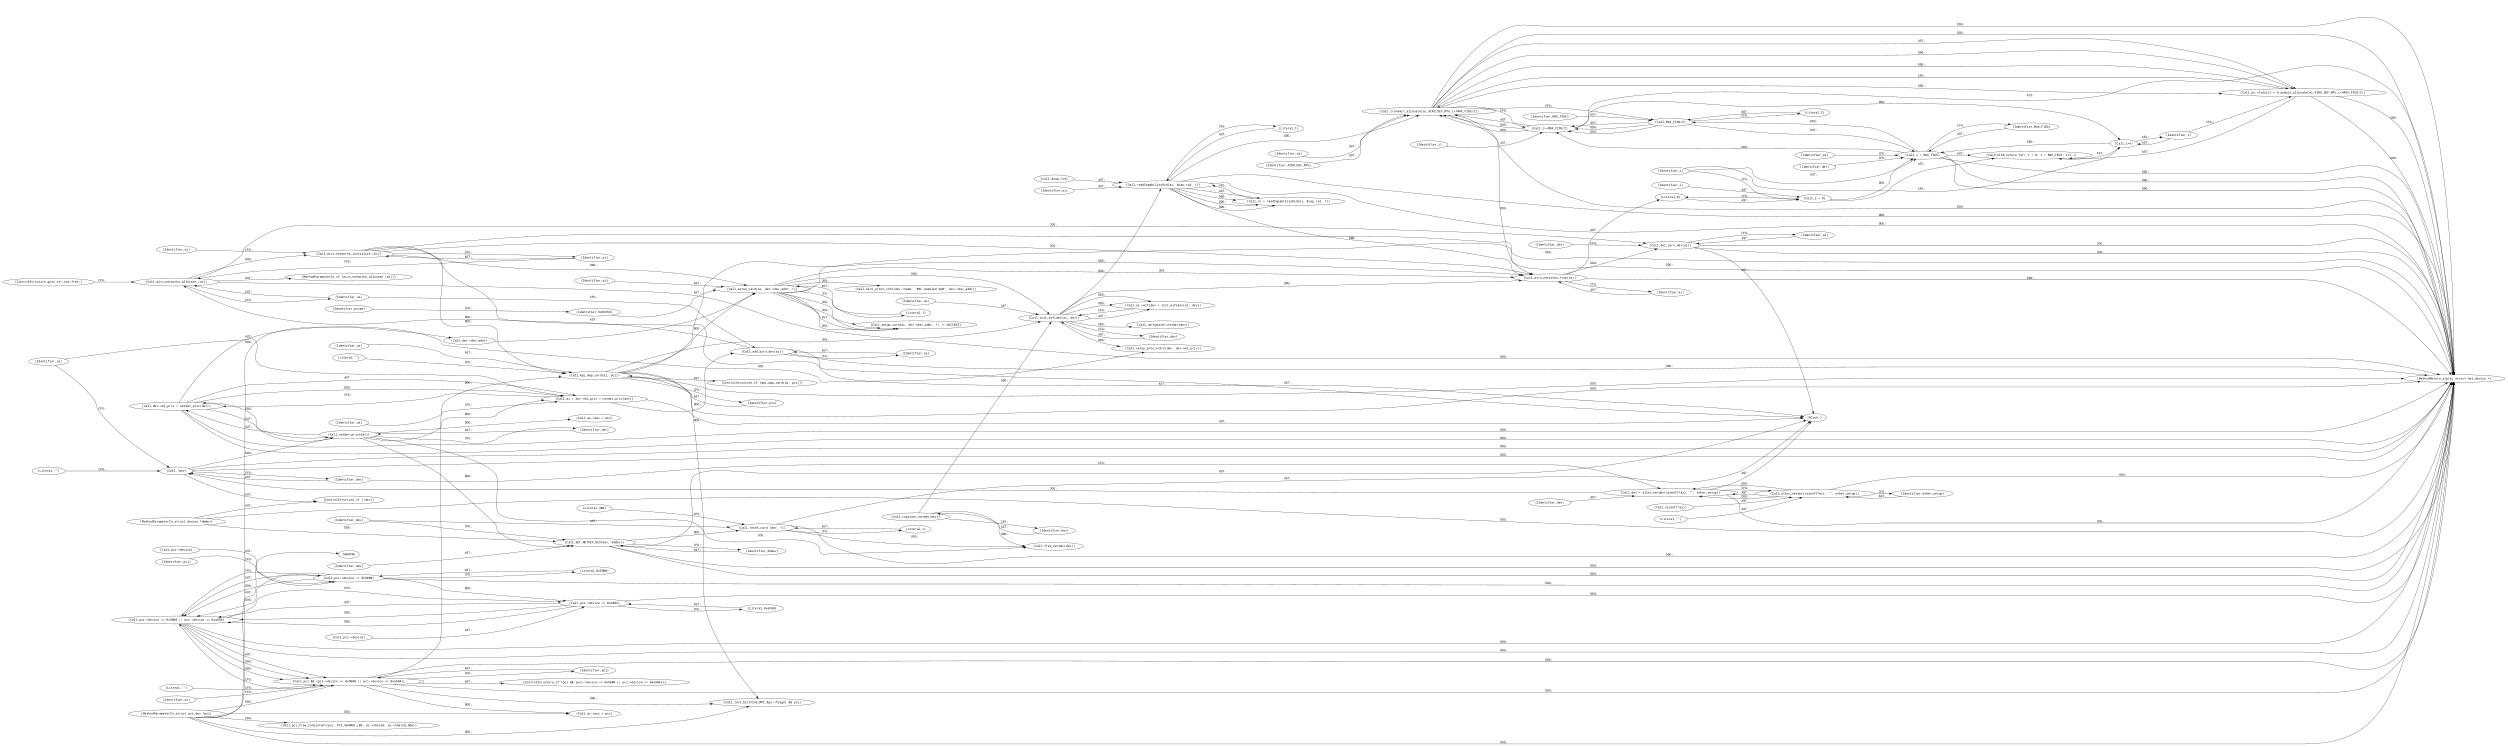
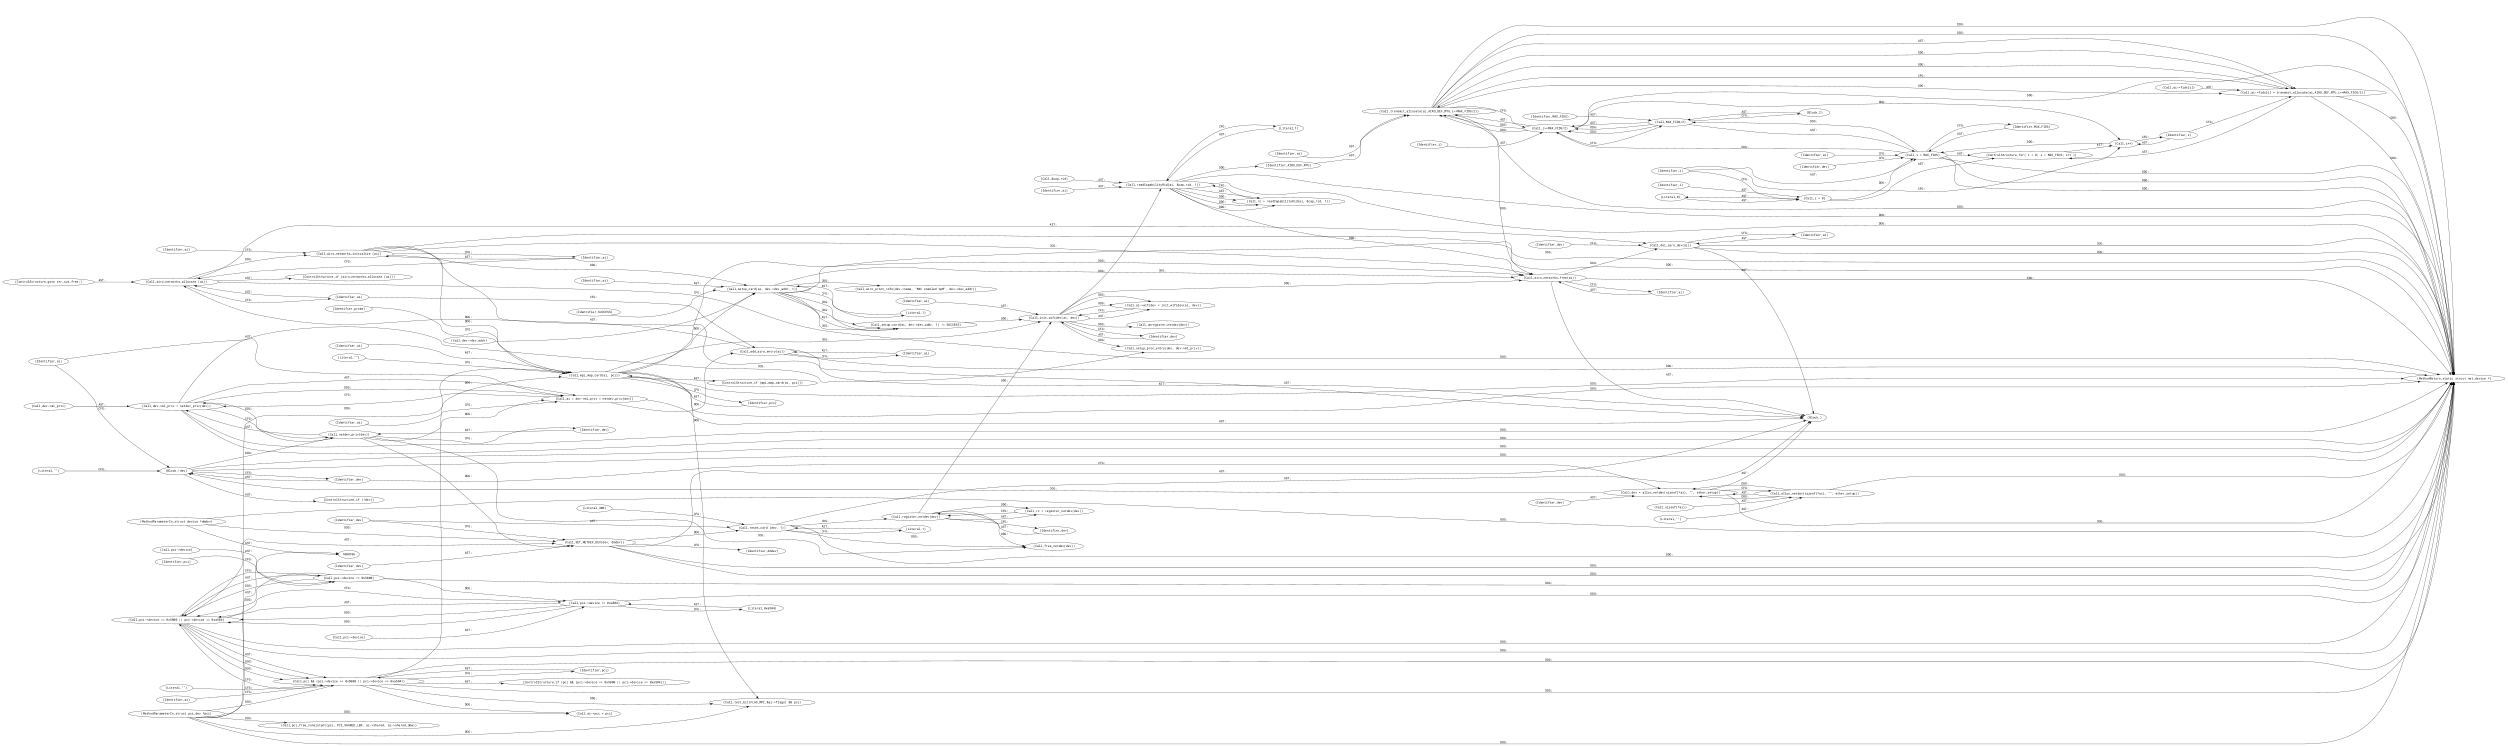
node "(Call,ai->fids[i])": added
edge "(Call,i>=MAX_FIDS/2)" -> "(MethodReturn,static struct net_device *)": label "AST: " -> "DDG: "
edge "(Call,transmit_allocate(ai,AIRO_DEF_MTU,i>=MAX_FIDS/2))" -> "(Call,MAX_FIDS/2)": now "(Call,i>=MAX_FIDS/2)" -> "(Call,MAX_FIDS/2)"
node "(Literal,2)": label "(Literal,2)" -> "(Block,2)"
edge "(Call,readCapabilityRid(ai, &cap_rid, 1))" -> "(Call,transmit_allocate(ai,AIRO_DEF_MTU,i>=MAX_FIDS/2))": now "(Call,readCapabilityRid(ai, &cap_rid, 1))" -> "(Identifier,AIRO_DEF_MTU)"
edge "(Call,i++)" -> "(ControlStructure,for( i = 0; i < MAX_FIDS; i++ ))": reversed
edge "(Call,i = 0)" -> "(Literal,0)": label "CFG: " -> "AST: "
edge "(Call,airo_networks_allocate (ai))" -> "(Call,del_airo_dev(ai))": label "DDG: " -> "AST: "
edge "(Call,airo_networks_free(ai))" -> "(Literal,0)": now "(Call,airo_networks_free(ai))" -> "(Block,)"
edge "(Call,setup_card(ai, dev->dev_addr, 1))" -> "(Call,init_wifidev(ai, dev))": now "(Call,setup_card(ai, dev->dev_addr, 1) != SUCCESS)" -> "(Call,init_wifidev(ai, dev))"
node "(MethodParameterIn,if (airo_networks_allocate (ai)))": label "(MethodParameterIn,if (airo_networks_allocate (ai)))" -> "(ControlStructure,if (airo_networks_allocate (ai)))"
edge "(ControlStructure,goto err_out_free;)" -> "(Call,airo_networks_allocate (ai))": label "CFG: " -> "AST: "
edge "(Identifier,SUCCESS)" -> "(Call,setup_card(ai, dev->dev_addr, 1))": label "AST: " -> "CFG: "
edge "(Identifier,probe)" -> "(Identifier,SUCCESS)": now "(Identifier,probe)" -> "(Call,mpi_map_card(ai, pci))"
node "(Call,add_airo_dev(ai))": label "(Call,add_airo_dev(ai))" -> "(Call,add_airo_entry(ai))"
node "(Call,dev->ml_priv)": added
node "(Call,ai->dev = dev)": removed
edge "(Call,dev->ml_priv = netdev_priv(dev))" -> "(Call,netdev_priv(dev))": label "AST: " -> "CFG: "
edge "(MethodParameterIn,struct pci_dev *pci)" -> "(Call,dev->dev_addr)": now "(MethodParameterIn,struct pci_dev *pci)" -> "(Call,mpi_map_card(ai, pci))"
node "(Call,!dev)": label "(Call,!dev)" -> "(Block,!dev)"
node "(Identifier,ether_setup)": removed
edge "(MethodParameterIn,struct device *dmdev)" -> "(ControlStructure,if (!dev))": now "(MethodParameterIn,struct device *dmdev)" -> "1000106"
node "(Call,rc = register_netdev(dev))": added
edge "(Call,reset_card (dev, 1))" -> "(Call,register_netdev(dev))": added, label "DDG:"
edge "(Identifier,dmdev)" -> "(Call,SET_NETDEV_DEV(dev, dmdev))": now "(Call,pci->device == 0x5000 || pci->device == 0xa504)" -> "(Call,SET_NETDEV_DEV(dev, dmdev))"
node "(Literal,0x5000)": removed
